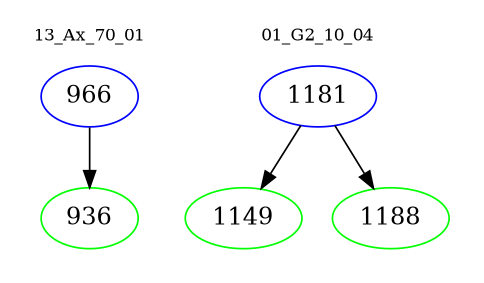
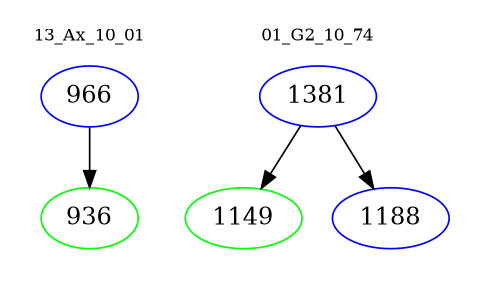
cluster "13_Ax_70_01": label "13_Ax_70_01" -> "13_Ax_10_01"
cluster "01_G2_10_04": label "01_G2_10_04" -> "01_G2_10_74"
node "1181": label "1181" -> "1381"
node "1188": color green -> blue
